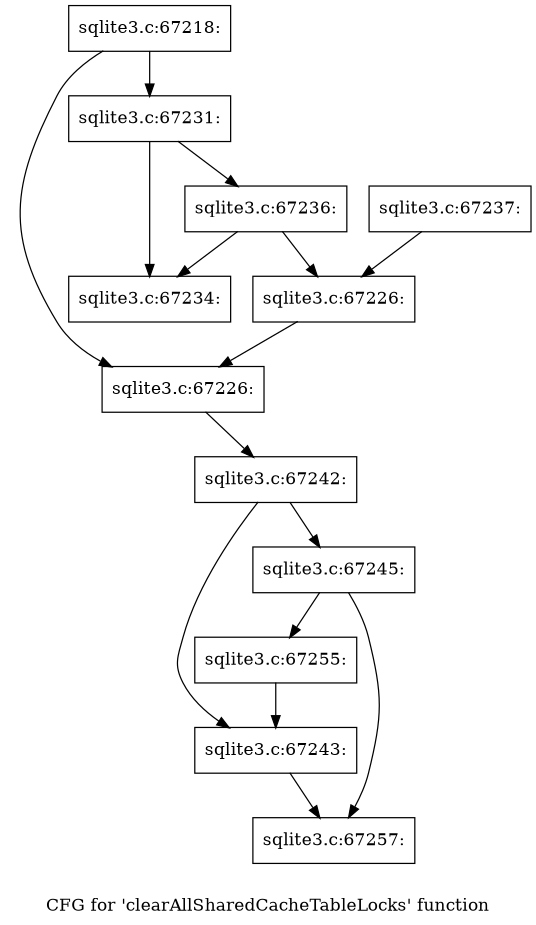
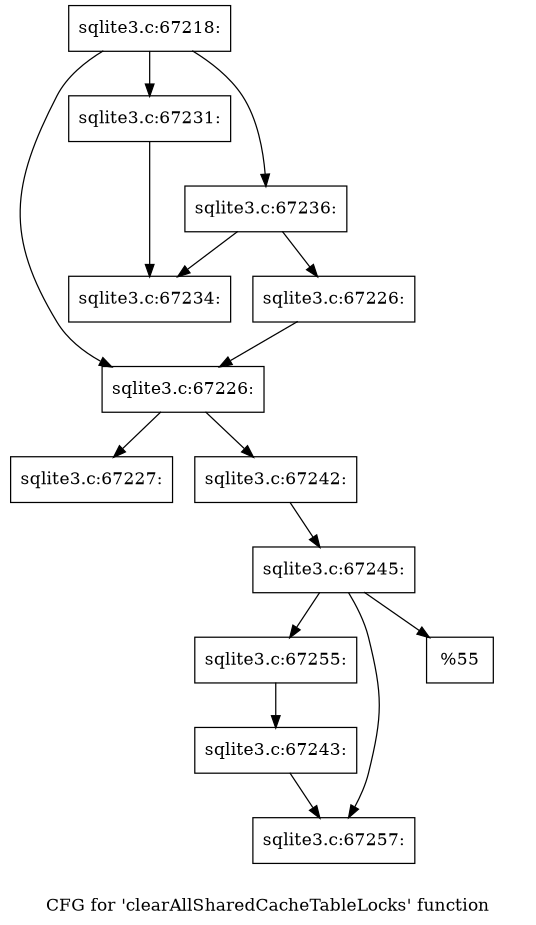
edge "sqlite3.c:67231:" -> "sqlite3.c:67236:": now "sqlite3.c:67218:" -> "sqlite3.c:67236:"
node "sqlite3.c:67237:": removed
node "sqlite3.c:67227:": added
edge "sqlite3.c:67242:" -> "sqlite3.c:67243:": removed
node "%55": added
